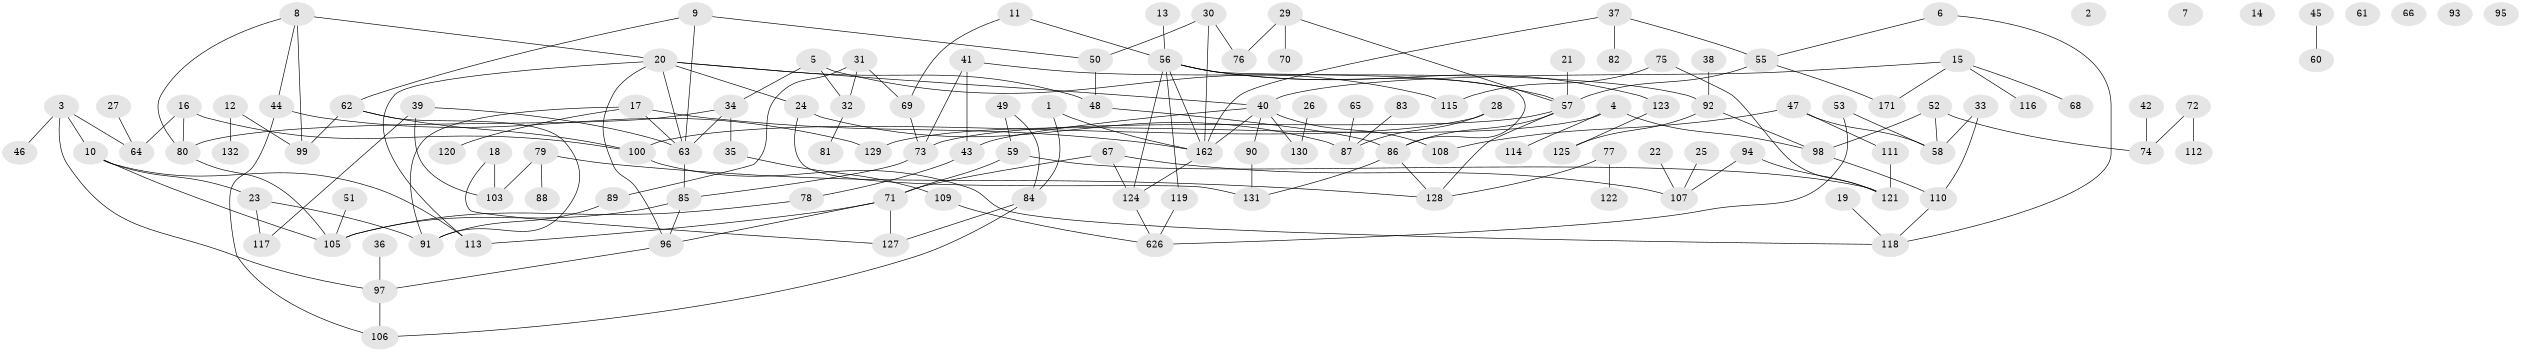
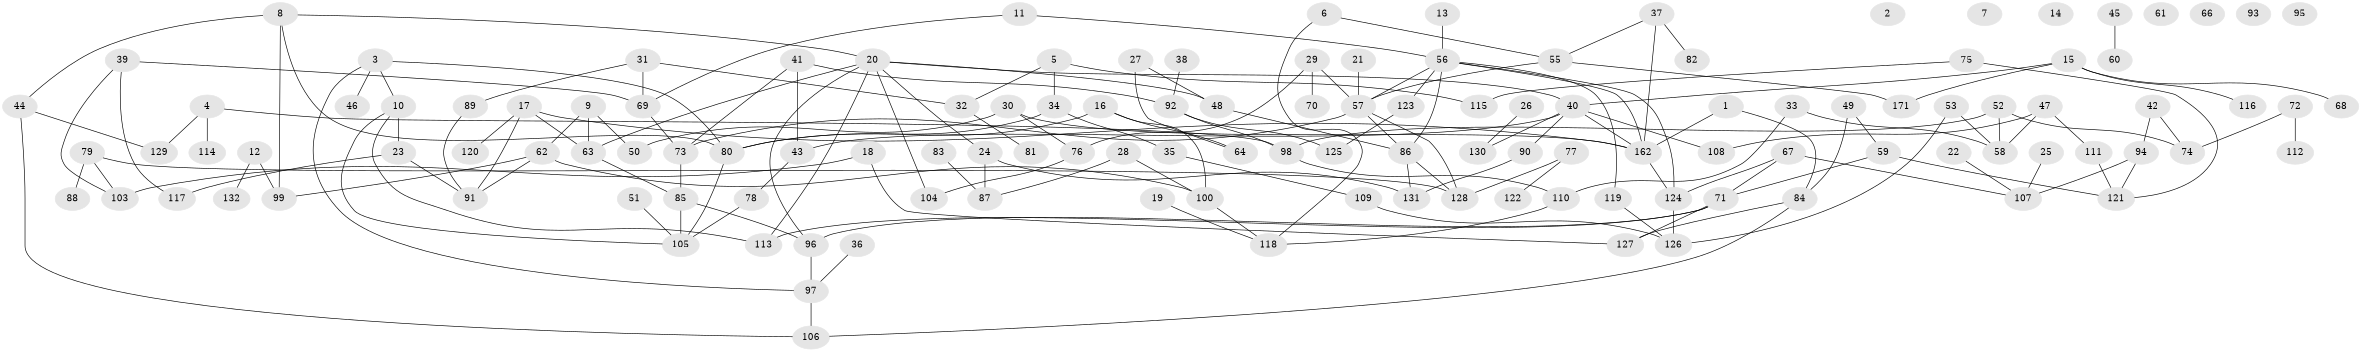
edge "50" -- "48": now "27" -- "48"
node "65": removed
edge "39" -- "63": now "39" -- "69"
edge "3" -- "64": now "3" -- "80"
edge "34" -- "63": removed
edge "42" -- "94": added
node "104": added
node "626": label "626" -> "126"
